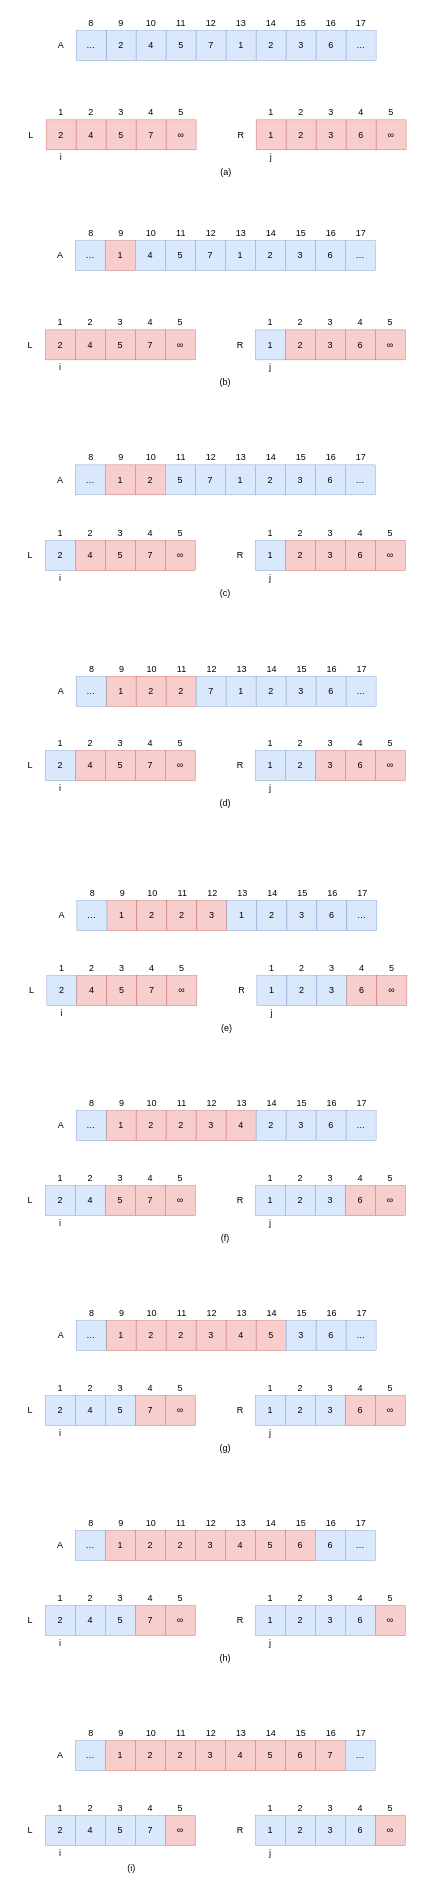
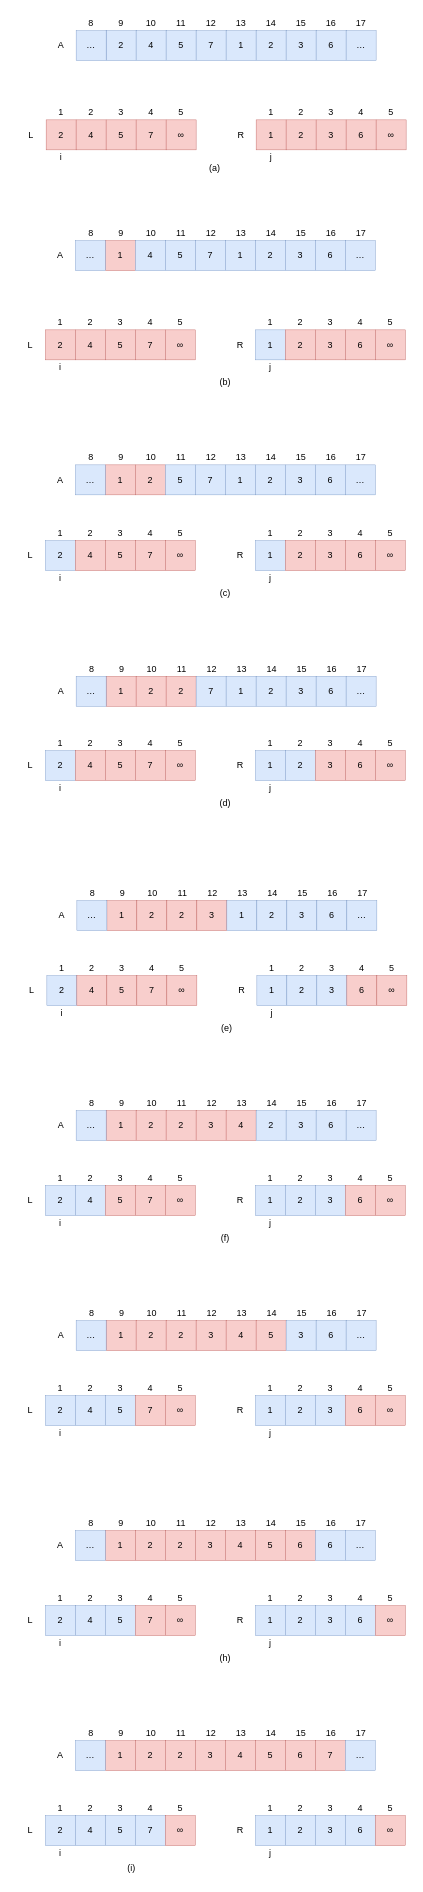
node "(a)": moved (226, 172) -> (215, 168)
node "(g)": removed
